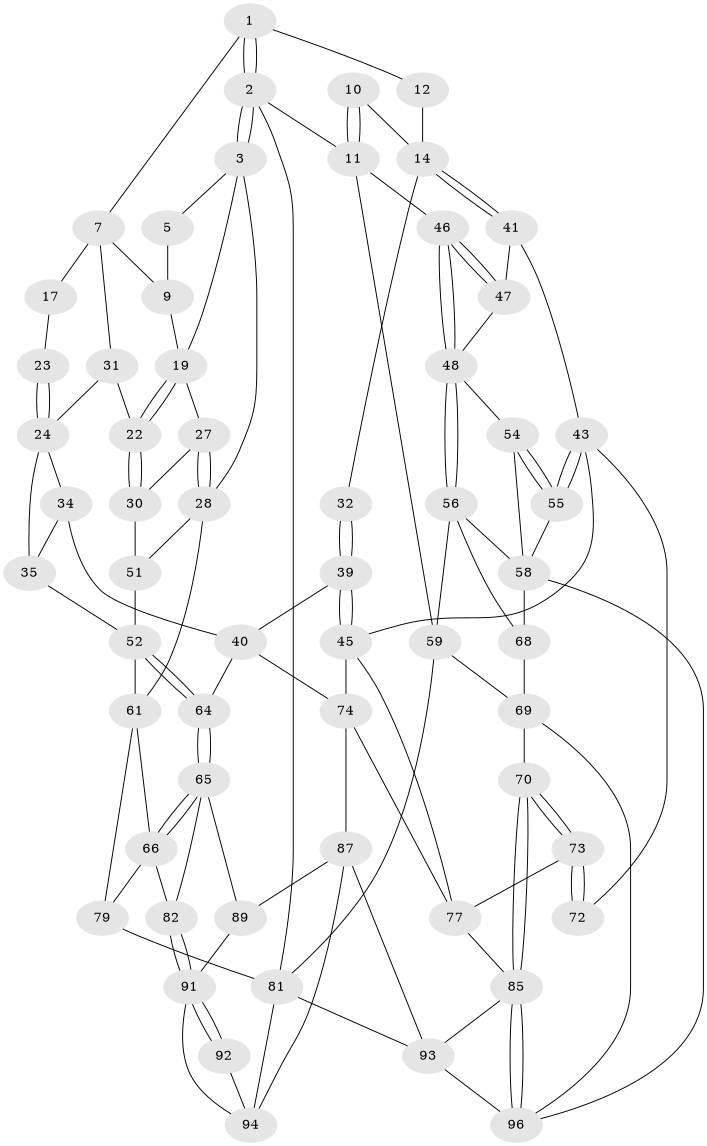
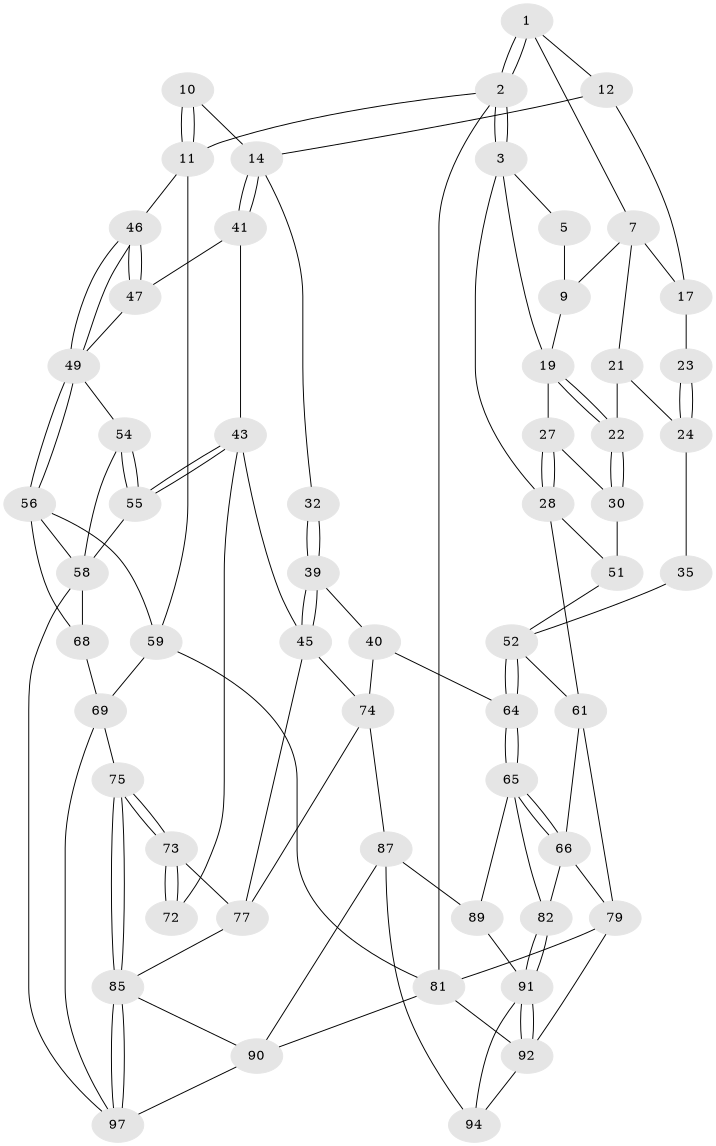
edge "12" -- "17": added
node "31": label "31" -> "21"
node "48": label "48" -> "49"
node "34": removed
node "70": label "70" -> "75"
edge "79" -- "92": added
edge "81" -- "94": now "81" -- "92"
node "93": label "93" -> "90"
node "96": label "96" -> "97"
